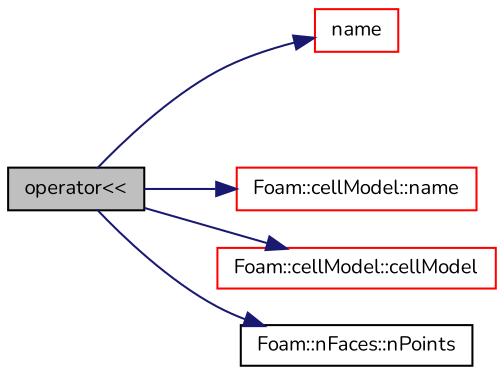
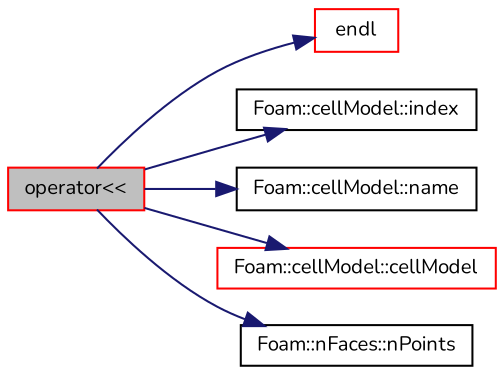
node "name": label "name" -> "endl"
node "Foam::cellModel::index": added
node "operator<<": color black -> red
node "Foam::cellModel::name": color red -> black
